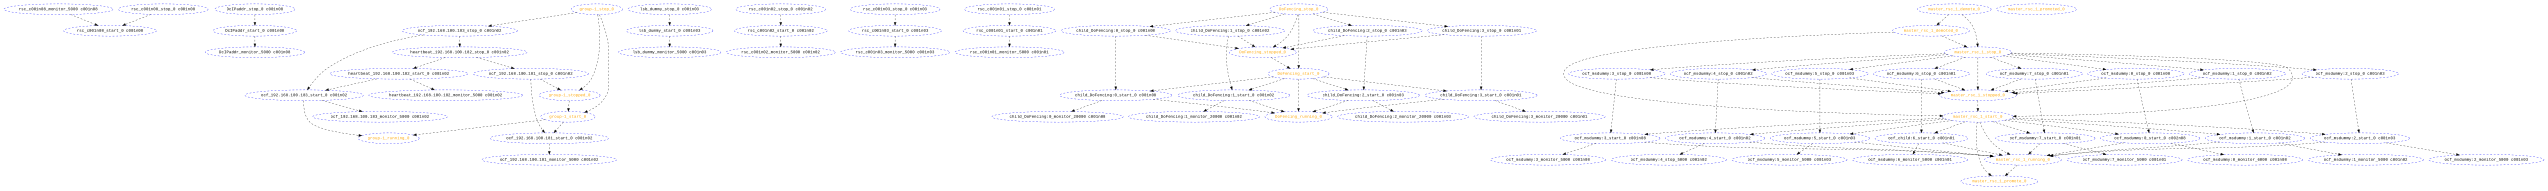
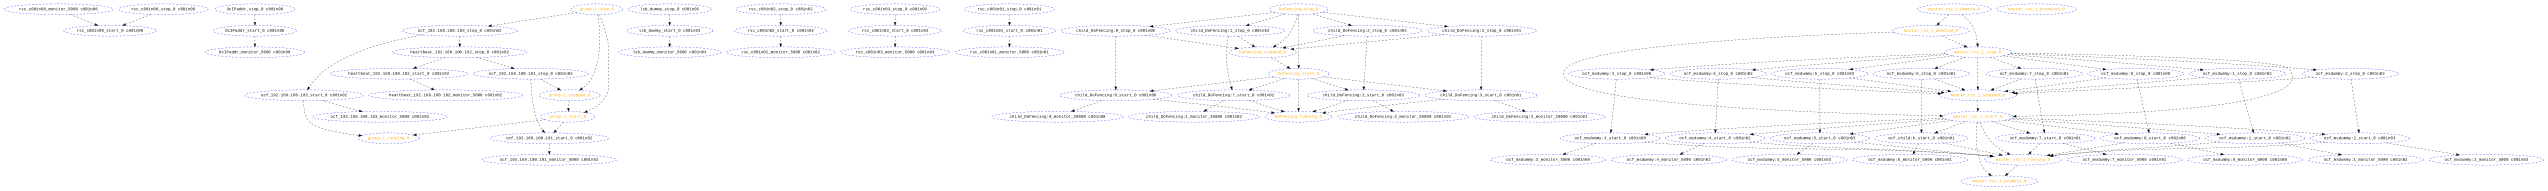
edge "heartbeat_192.168.100.182_start_0 c001n02" -> "ocf_192.168.100.183_start_0 c001n02": removed
node "child_DoFencing:1_start_0 c001n02": label "child_DoFencing:1_start_0 c001n02" -> "child_DoFencing:7_start_0 c001n02"
node "ocf_msdummy:4_stop_5000 c001n02": label "ocf_msdummy:4_stop_5000 c001n02" -> "ocf_msdummy:4_monitor_5000 c001n02"
